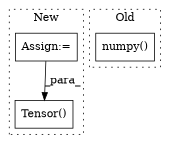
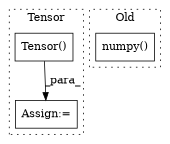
cluster "New": label "New" -> "Tensor"
edge "Assign:=" -> "Tensor()": reversed
